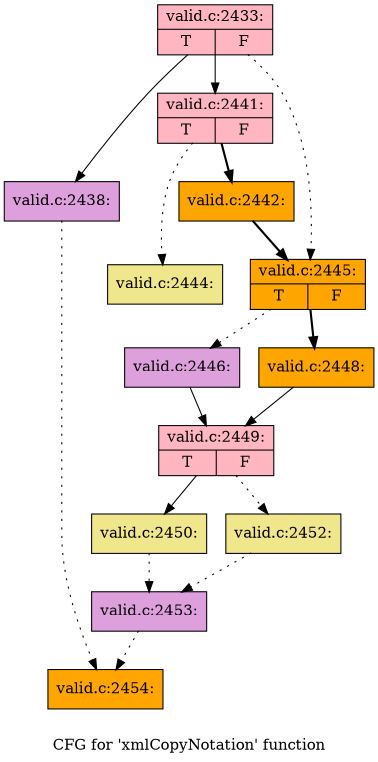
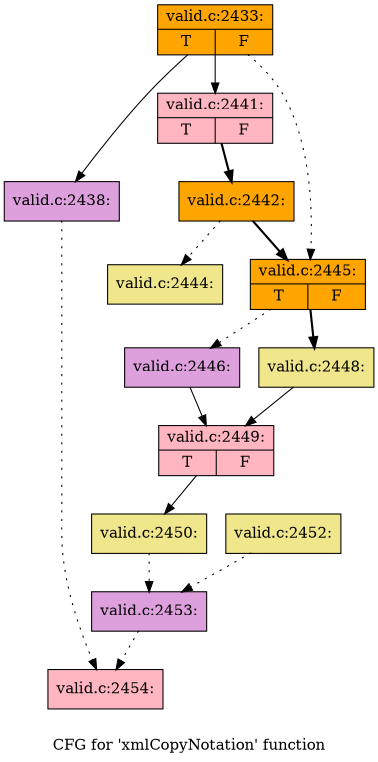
node "valid.c:2433:": fillcolor lightpink -> orange
edge "valid.c:2441:" -> "valid.c:2444:": now "valid.c:2442:" -> "valid.c:2444:"
node "valid.c:2448:": fillcolor orange -> khaki
edge "valid.c:2449:" -> "valid.c:2452:": removed
node "valid.c:2454:": fillcolor orange -> lightpink
